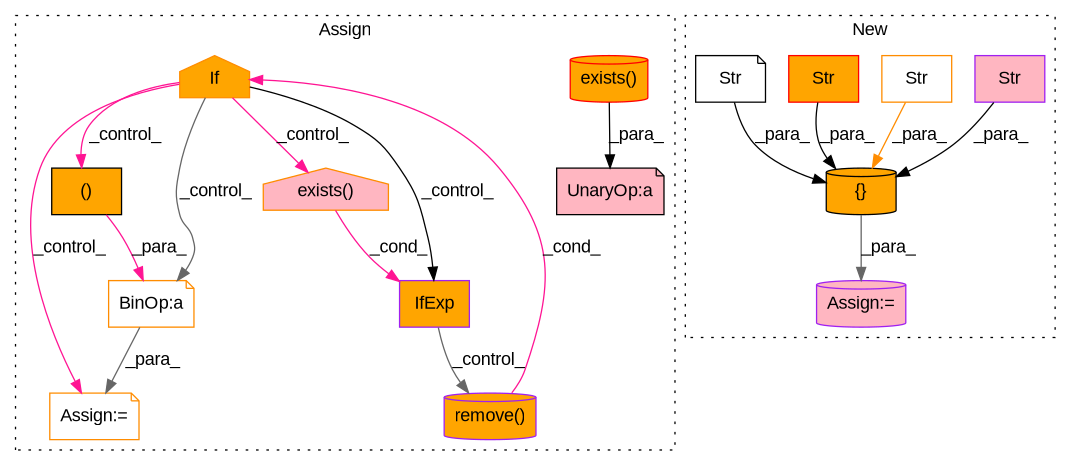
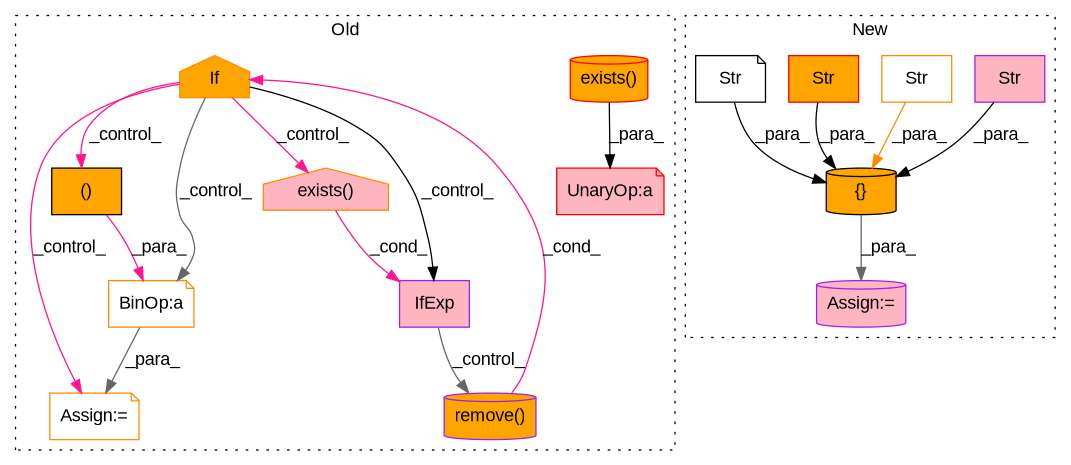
cluster "Assign": label "Assign" -> "Old"
node "UnaryOp:a": color black -> red
node "IfExp": fillcolor orange -> lightpink
